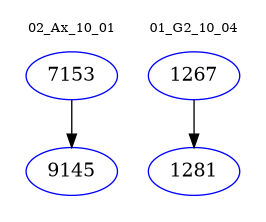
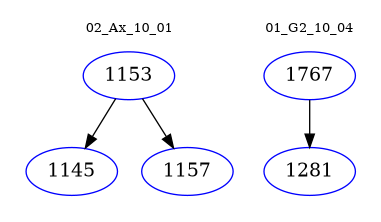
node "7153": label "7153" -> "1153"
node "1267": label "1267" -> "1767"
node "9145": label "9145" -> "1145"
node "1157": added
